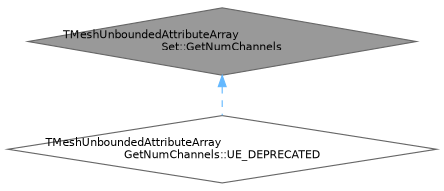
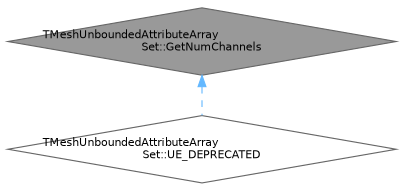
node "TMeshUnboundedAttributeArray GetNumChannels::UE_DEPRECATED": label "TMeshUnboundedAttributeArray GetNumChannels::UE_DEPRECATED" -> "TMeshUnboundedAttributeArray Set::UE_DEPRECATED"
